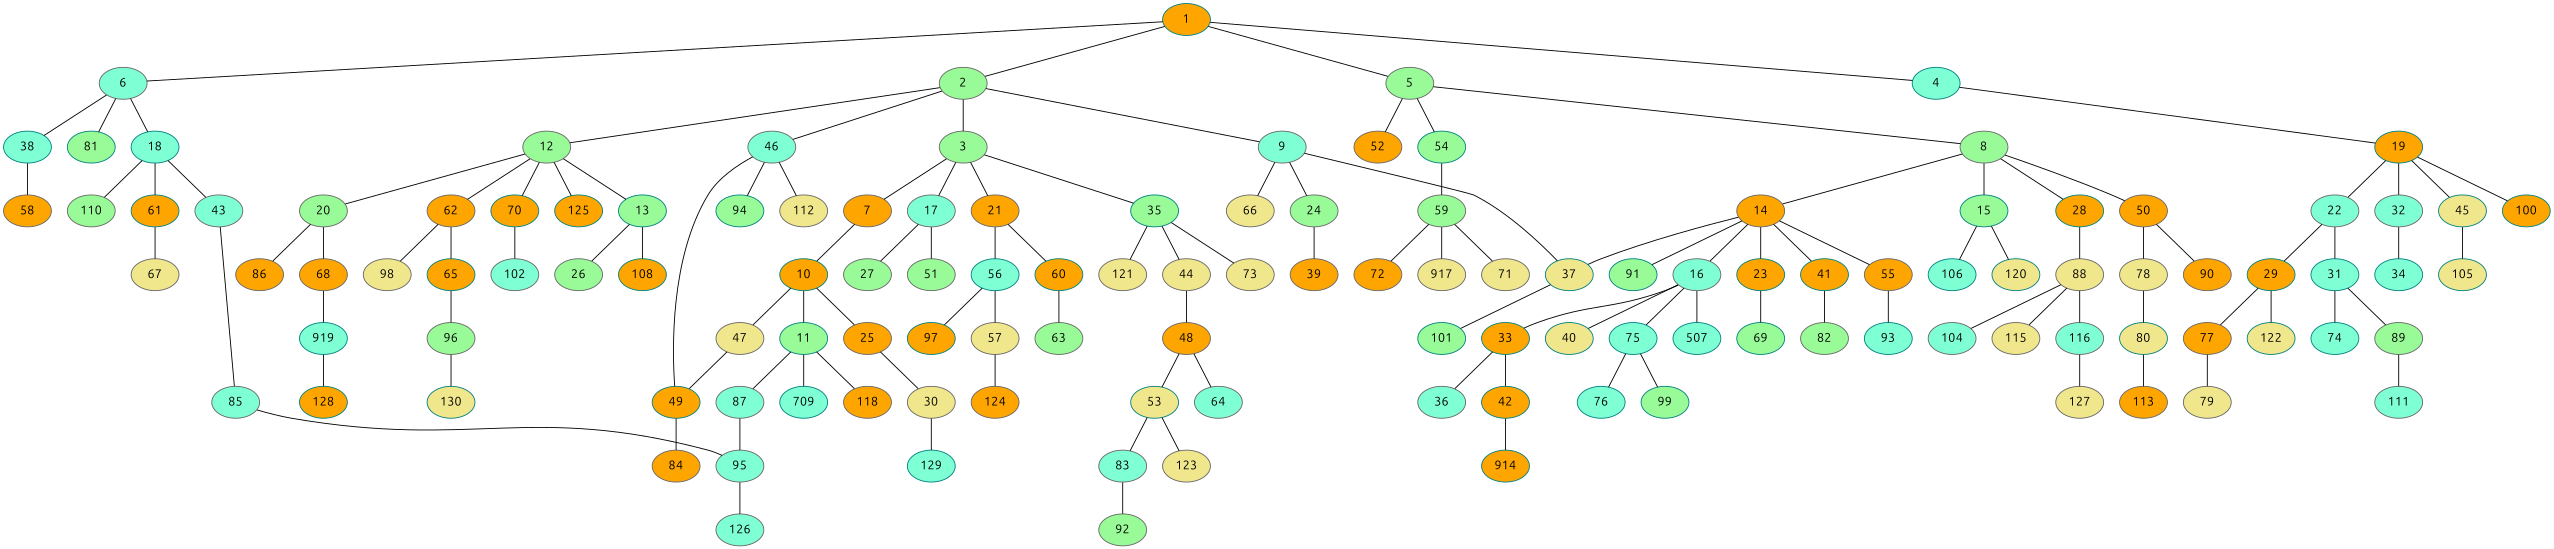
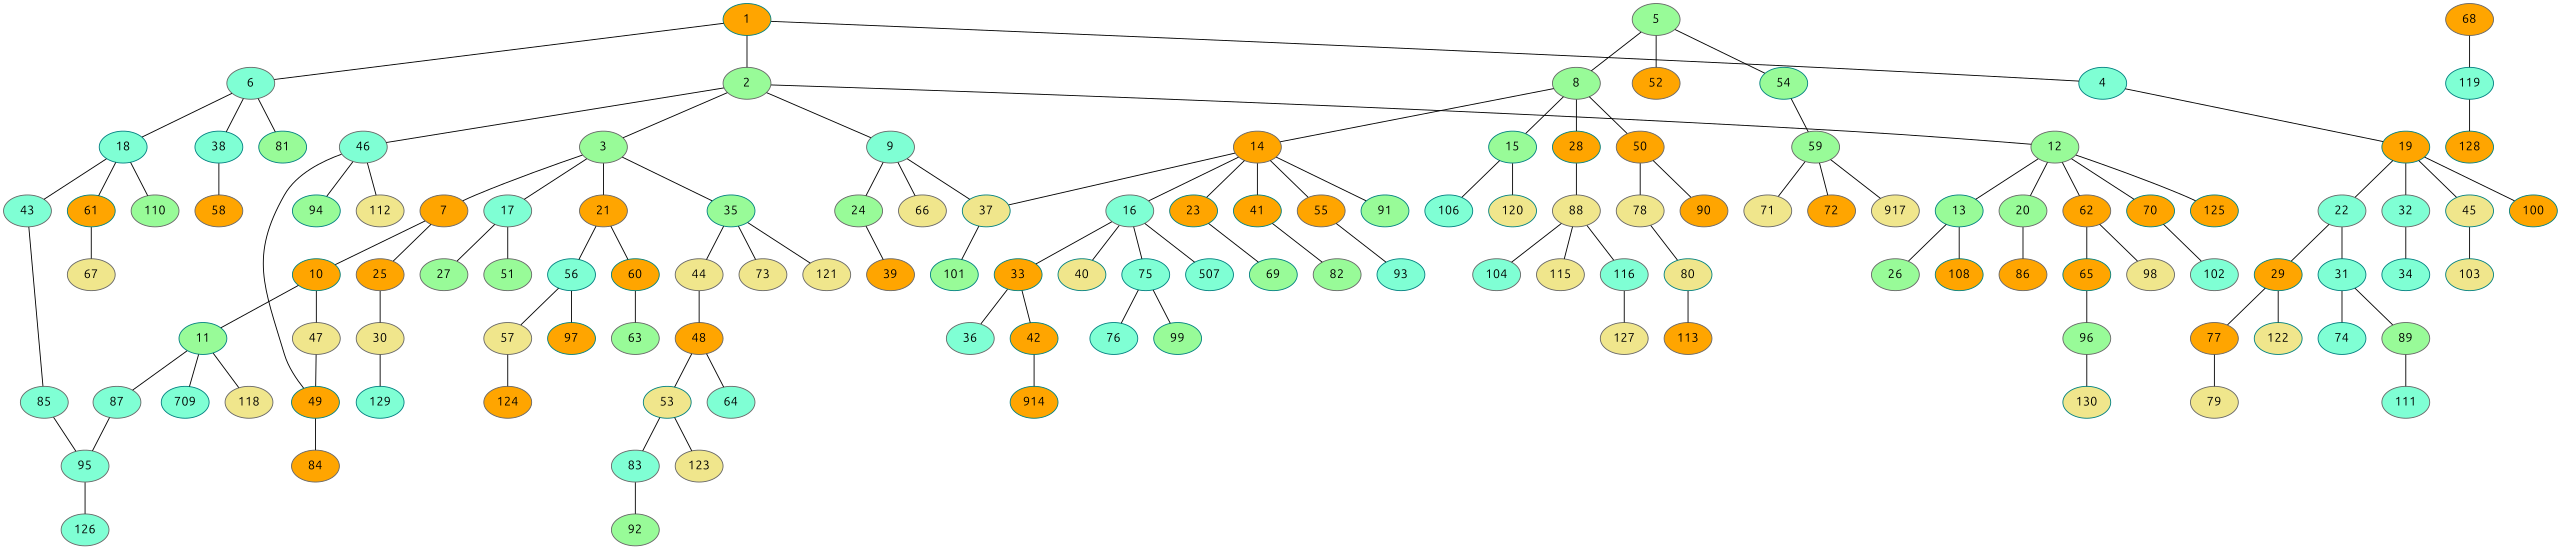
edge "1" -- "5": removed
edge "20" -- "68": removed
node "105": label "105" -> "103"
edge "10" -- "25": now "7" -- "25"
node "919": label "919" -> "119"
node "118": fillcolor orange -> khaki
